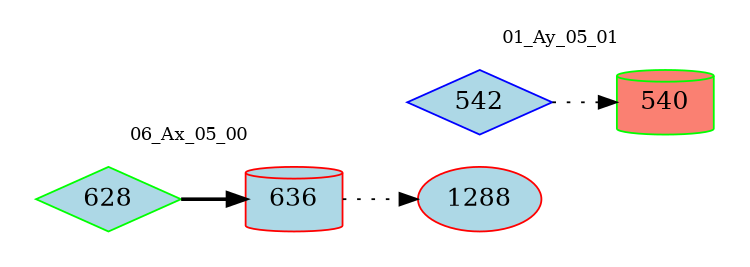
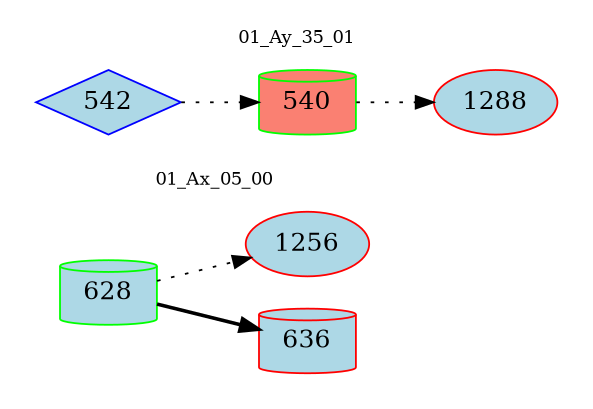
cluster "01_Ay_05_01": label "01_Ay_05_01" -> "01_Ay_35_01"
cluster "06_Ax_05_00": label "06_Ax_05_00" -> "01_Ax_05_00"
node "628": shape diamond -> cylinder
edge "636" -> "1288": now "540" -> "1288"
node "1256": added
